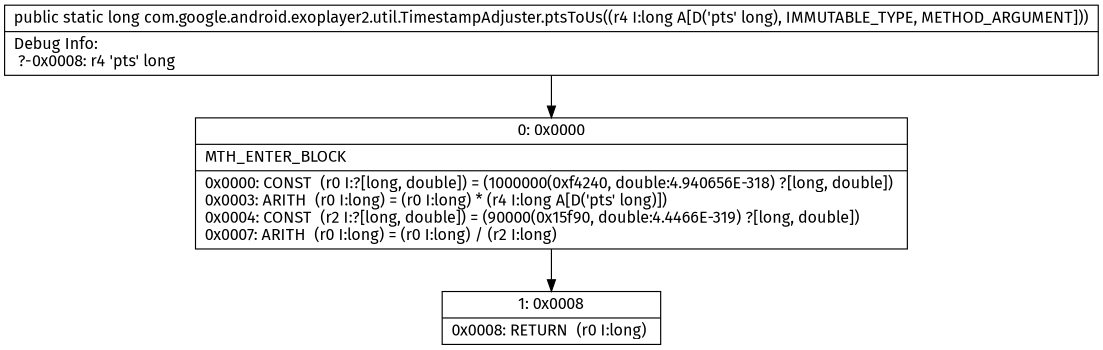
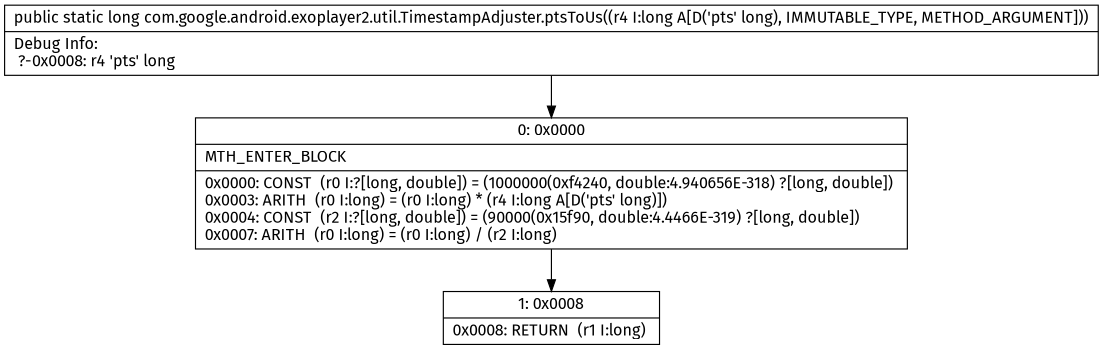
node "1: 0x0008": text "0x0008: RETURN  (r0 I:long)" -> "0x0008: RETURN  (r1 I:long)"
